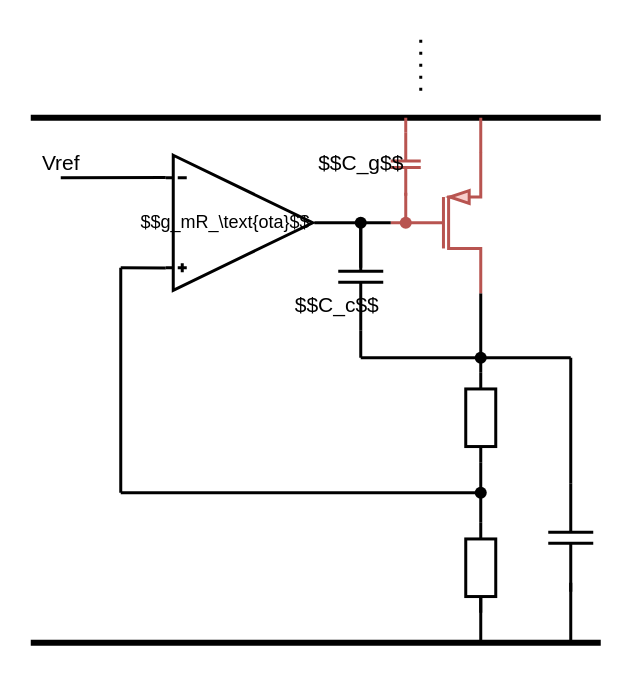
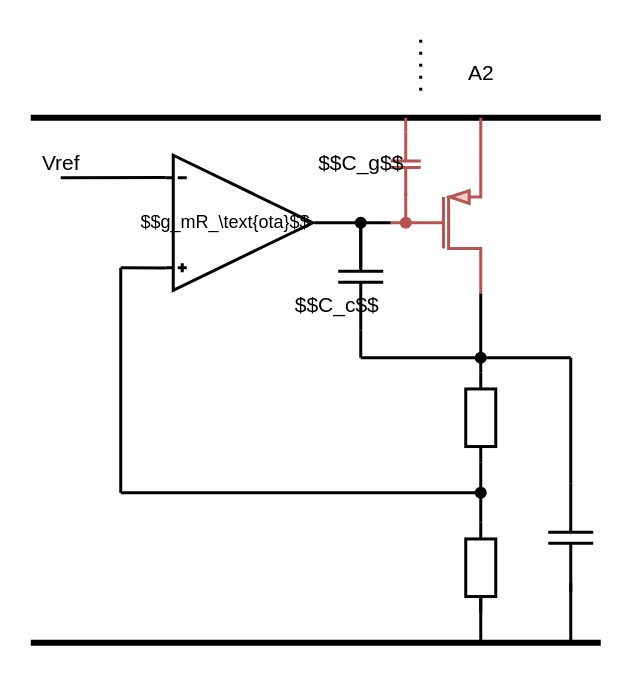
node "A2": added
